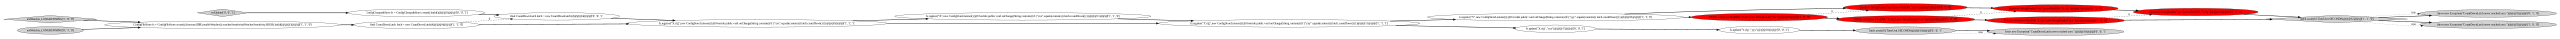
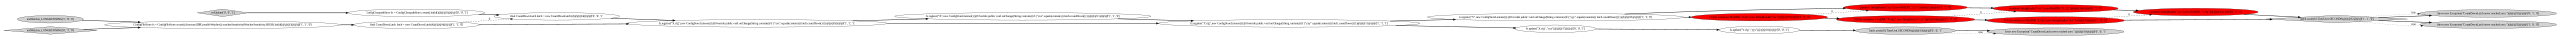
node "testWatcher_LONGRUNNING['1', '0', '0']": shape diamond -> ellipse
node "testWatcher_LONGRUNNING['0', '1', '0']": shape ellipse -> diamond
